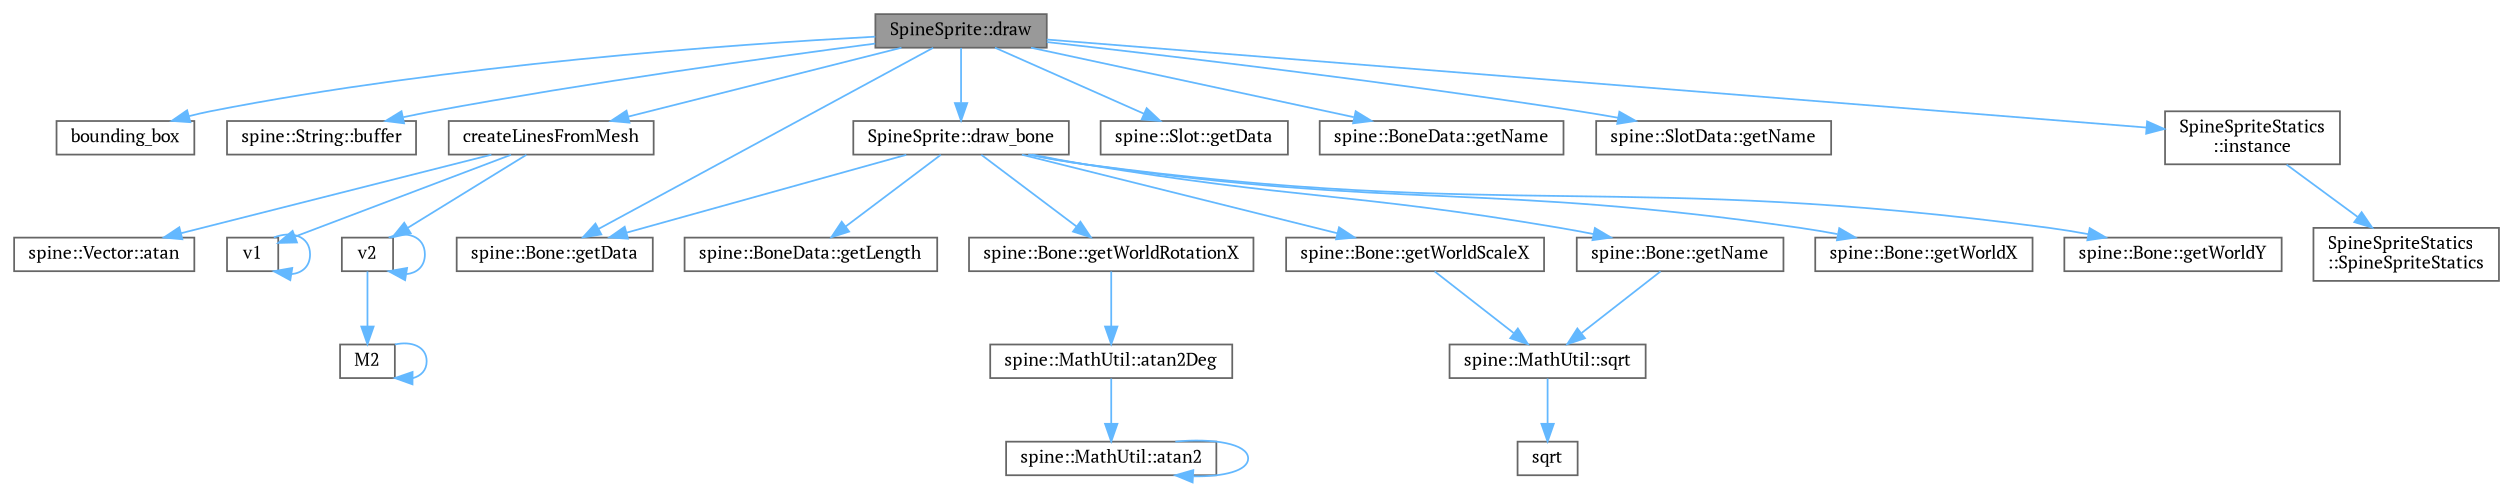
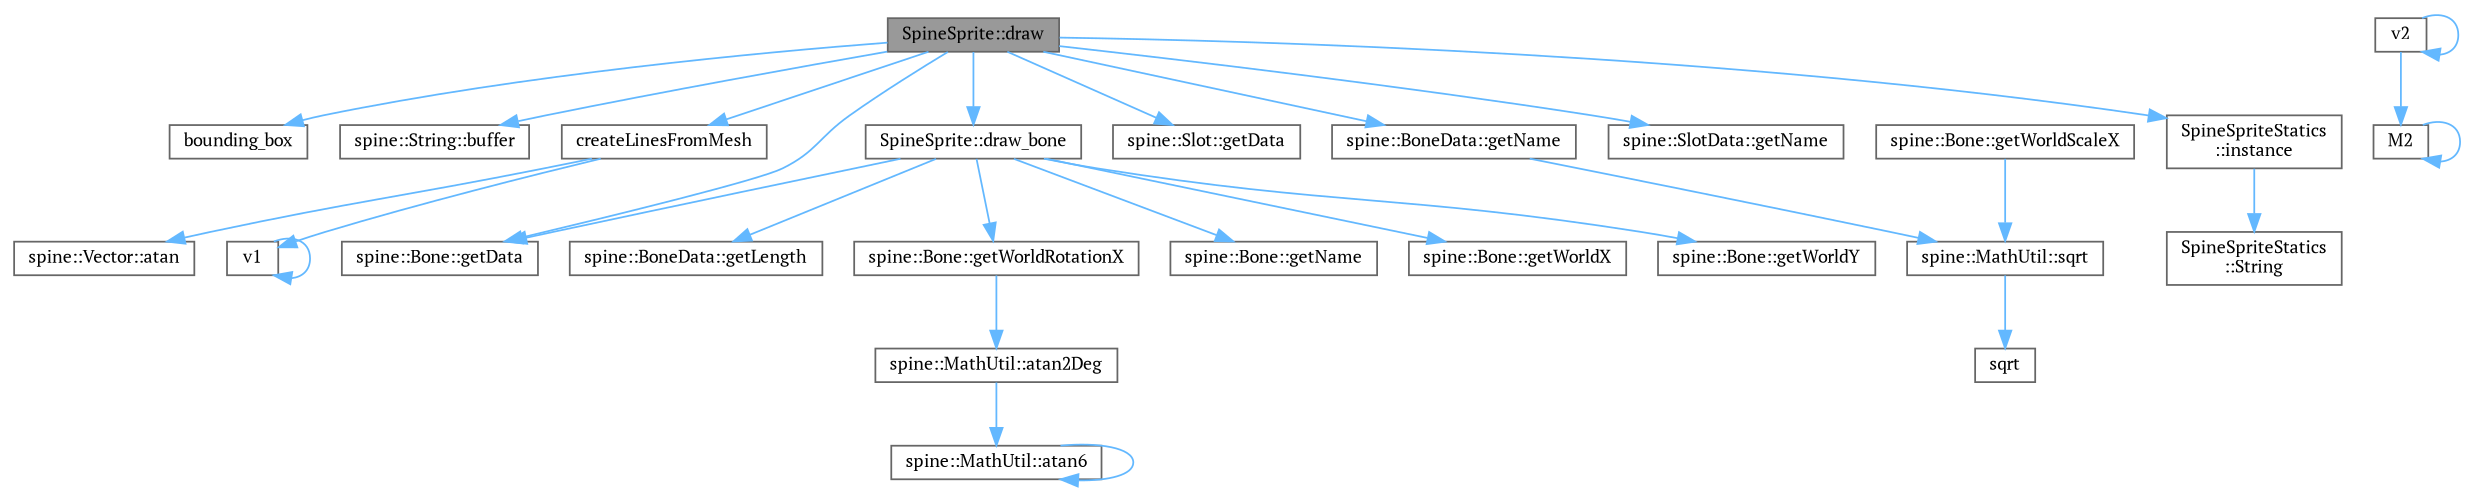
edge "createLinesFromMesh" -> "v2": removed
edge "SpineSprite::draw_bone" -> "spine::Bone::getWorldScaleX": removed
node "SpineSpriteStatics ::SpineSpriteStatics": label "SpineSpriteStatics ::SpineSpriteStatics" -> "SpineSpriteStatics ::String"
edge "spine::Bone::getName" -> "spine::MathUtil::sqrt": now "spine::BoneData::getName" -> "spine::MathUtil::sqrt"
node "spine::MathUtil::atan2": label "spine::MathUtil::atan2" -> "spine::MathUtil::atan6"
